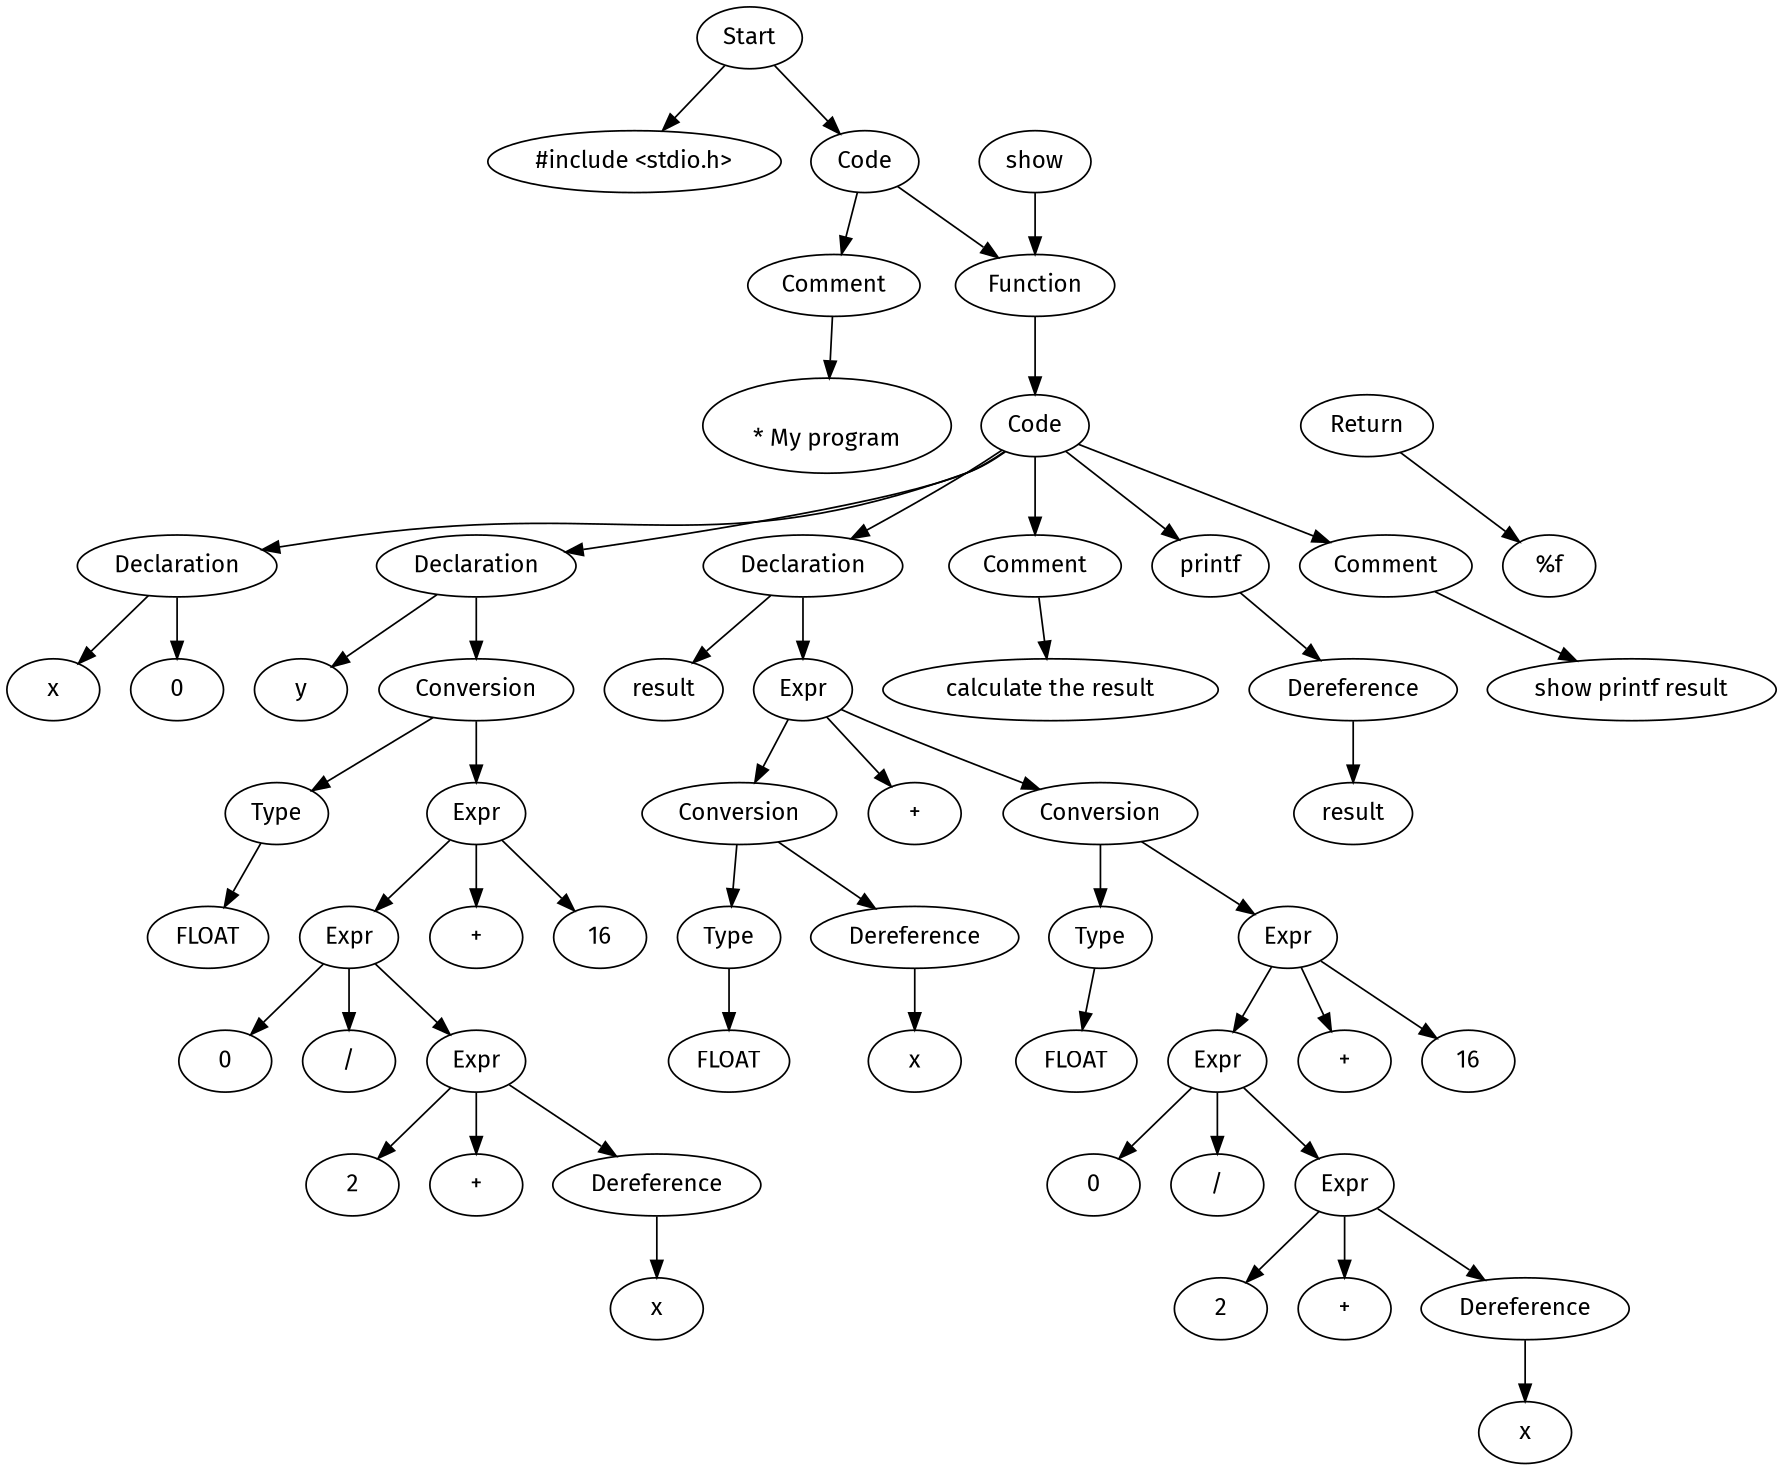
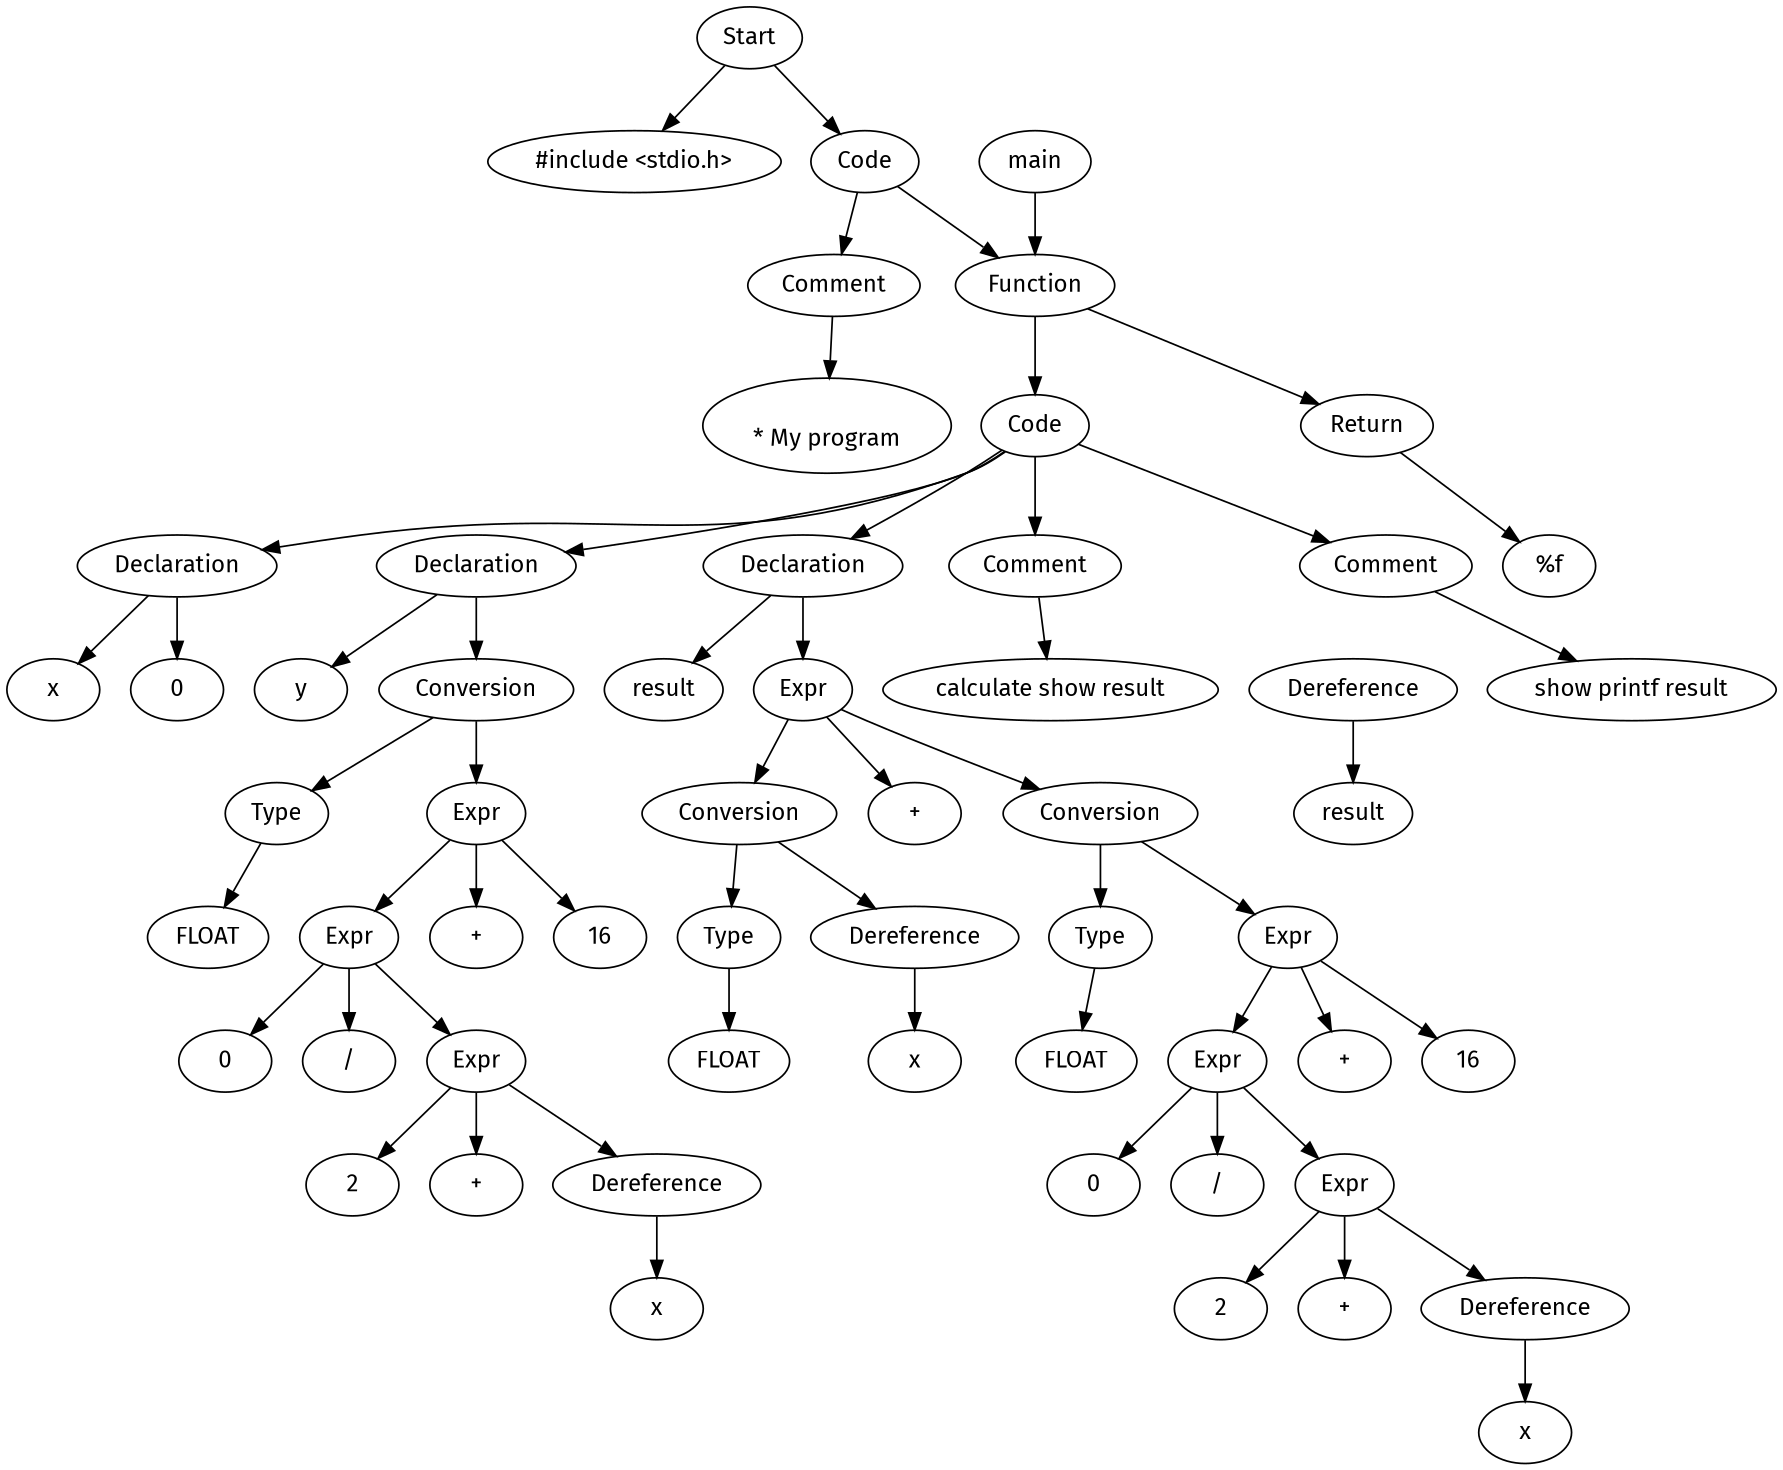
node "show": label "show" -> "main"
edge "Function" -> "Return": added
node "printf": removed
node "calculate the result": label "calculate the result" -> "calculate show result"
